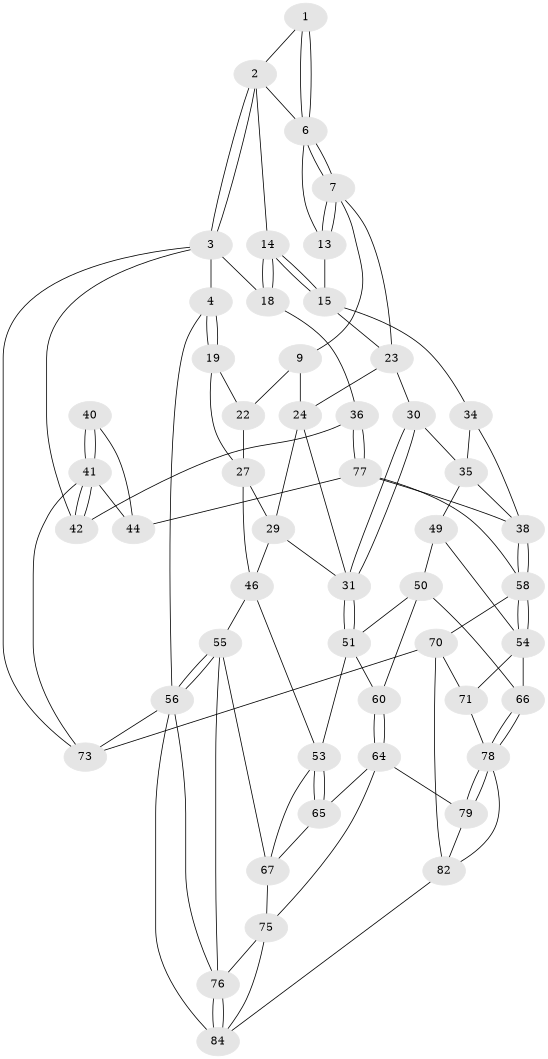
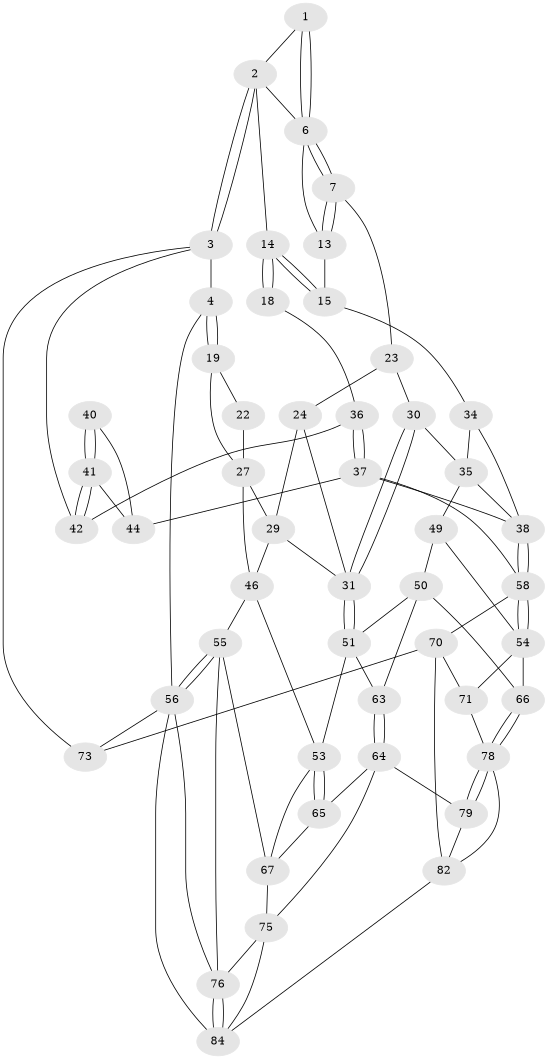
edge "3" -- "18": removed
edge "15" -- "23": removed
node "9": removed
node "77": label "77" -> "37"
edge "41" -- "73": removed
node "60": label "60" -> "63"
